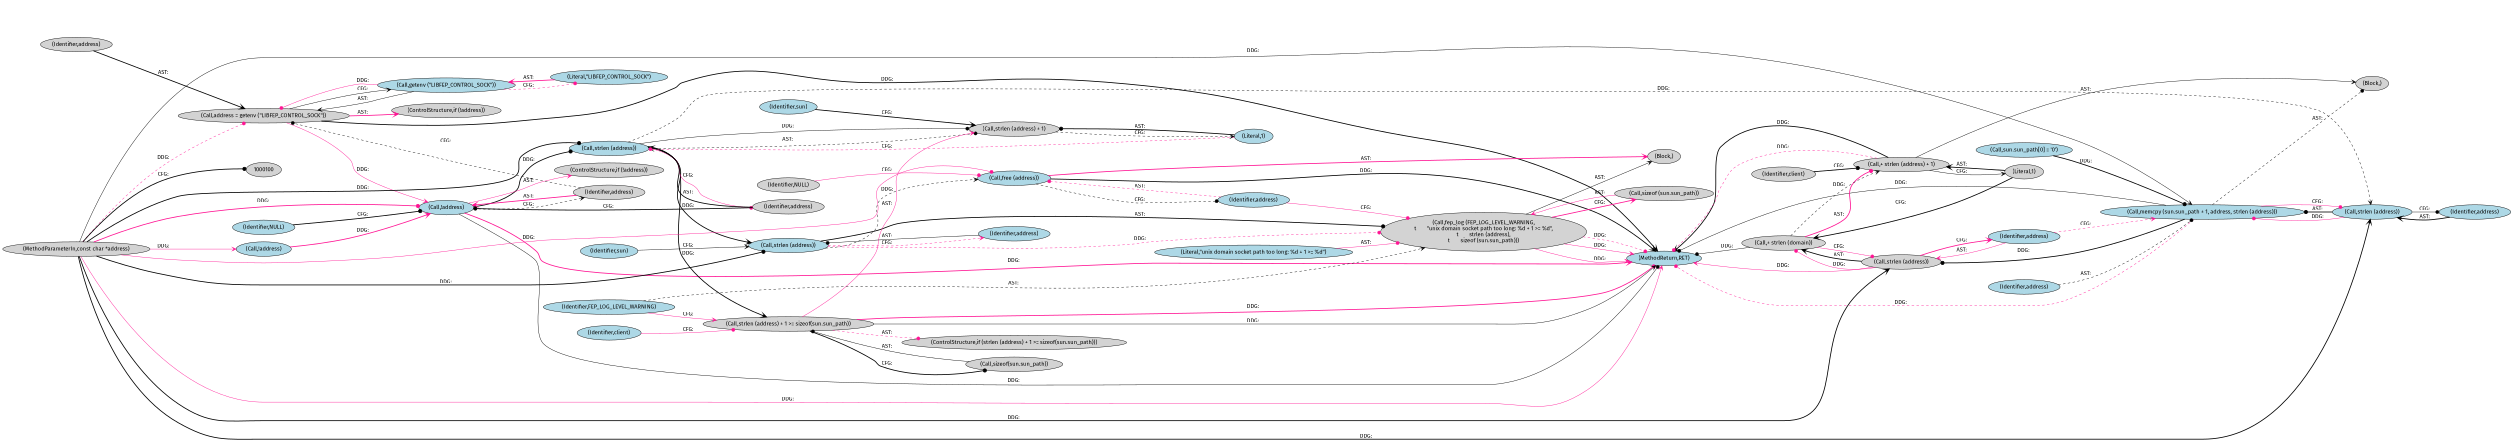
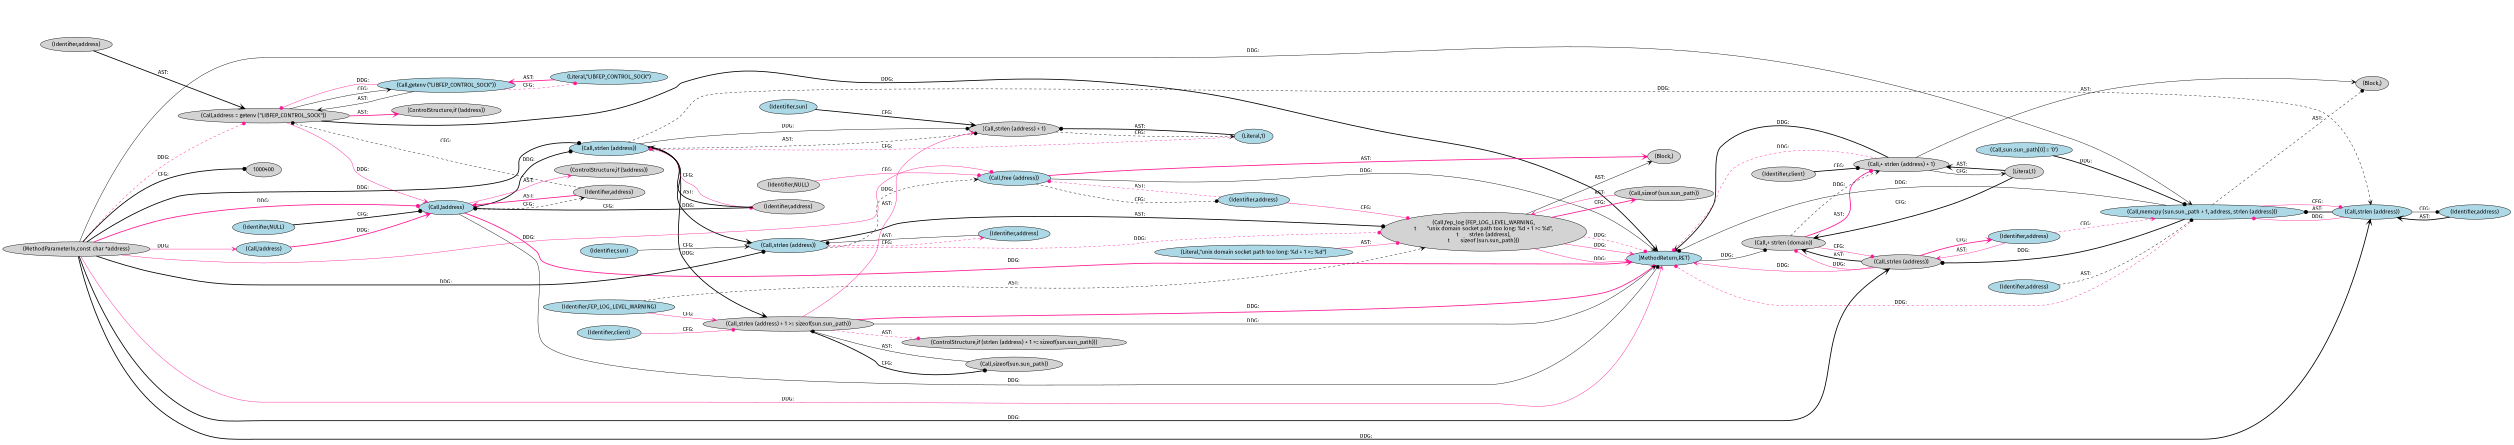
node "1000100": label "1000100" -> "1000400"
edge "(Call,free (address))" -> "(MethodReturn,RET)": style bold -> solid
edge "(Call,+ strlen (domain))" -> "(MethodReturn,RET)": reversed
